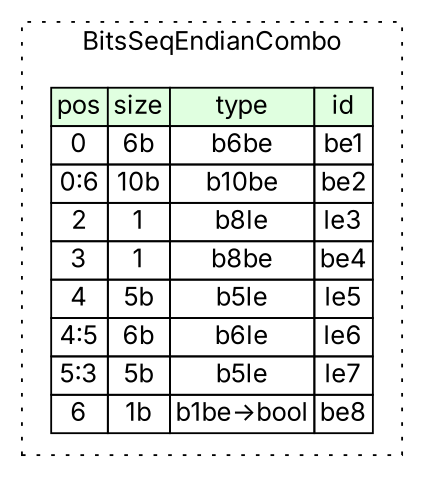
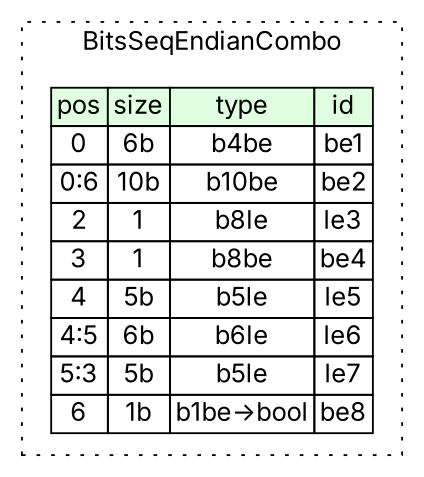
node "pos": text "b6be" -> "b4be"
